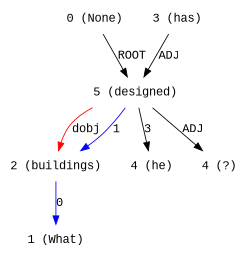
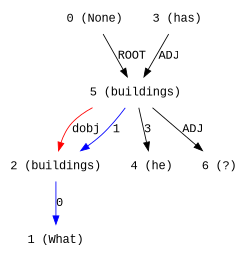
node "5 (designed)": label "5 (designed)" -> "5 (buildings)"
node "4 (?)": label "4 (?)" -> "6 (?)"
